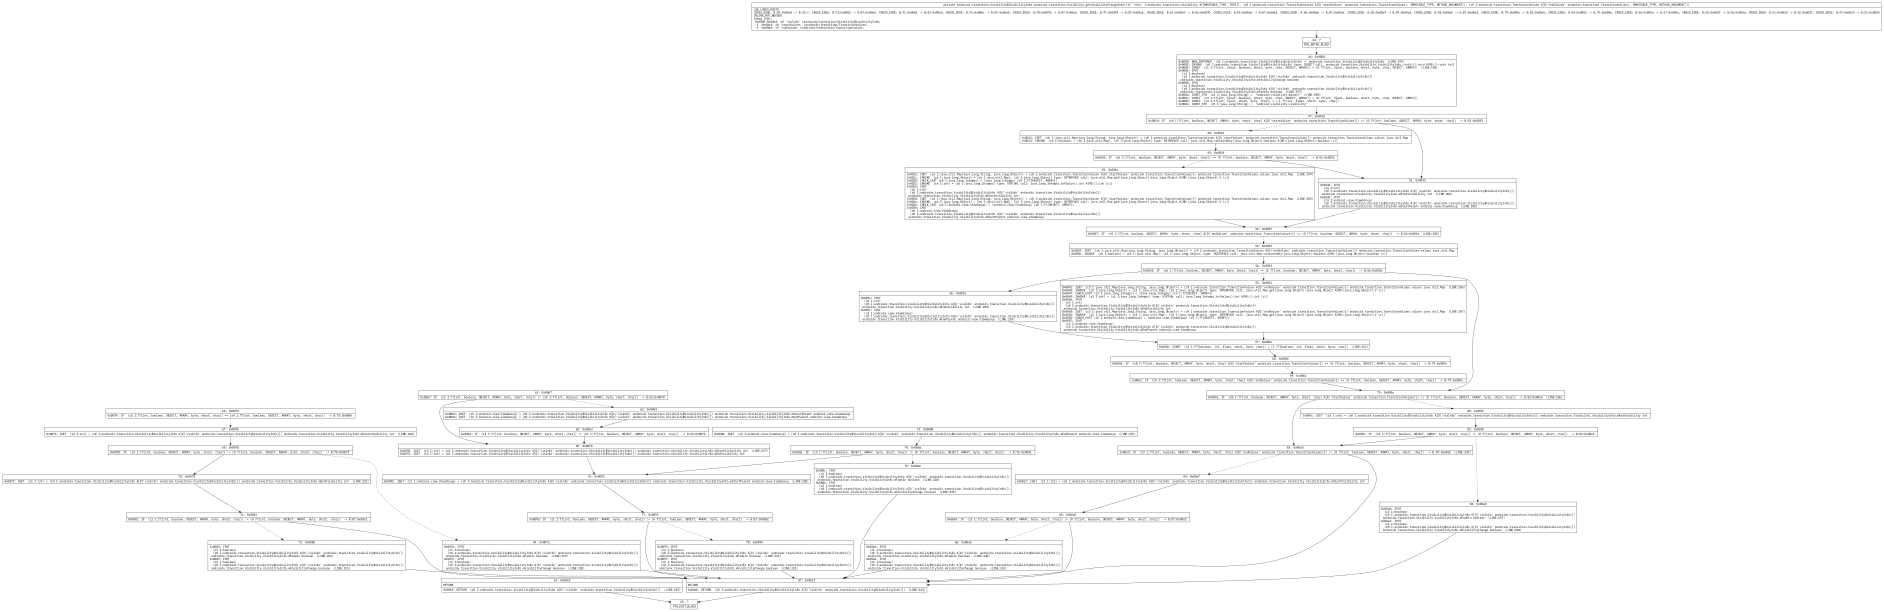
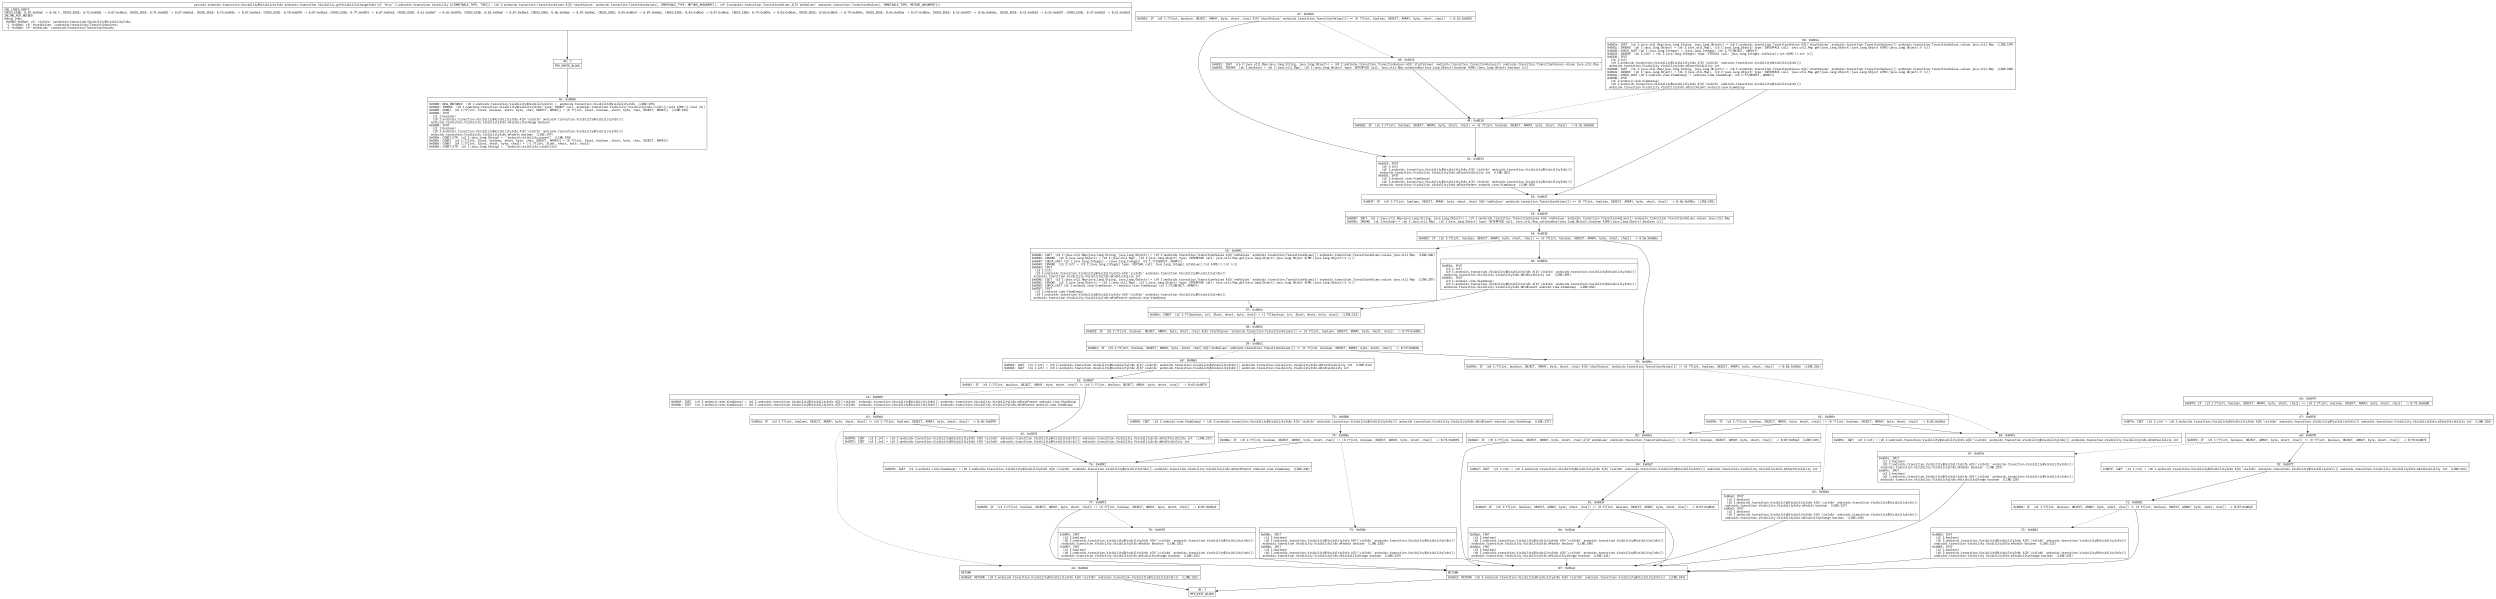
edge "46: 0x0000" -> "47: 0x0010": removed
edge "49: 0x0018" -> "50: 0x001a": reversed
node "60: 0x0063": added
edge "80: 0x009c" -> "81: 0x009e": reversed
edge "63: 0x006d" -> "64: 0x006f": added
